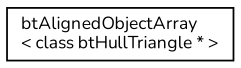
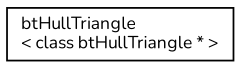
node "btAlignedObjectArray < class btHullTriangle * >": label "btAlignedObjectArray < class btHullTriangle * >" -> "btHullTriangle < class btHullTriangle * >"
